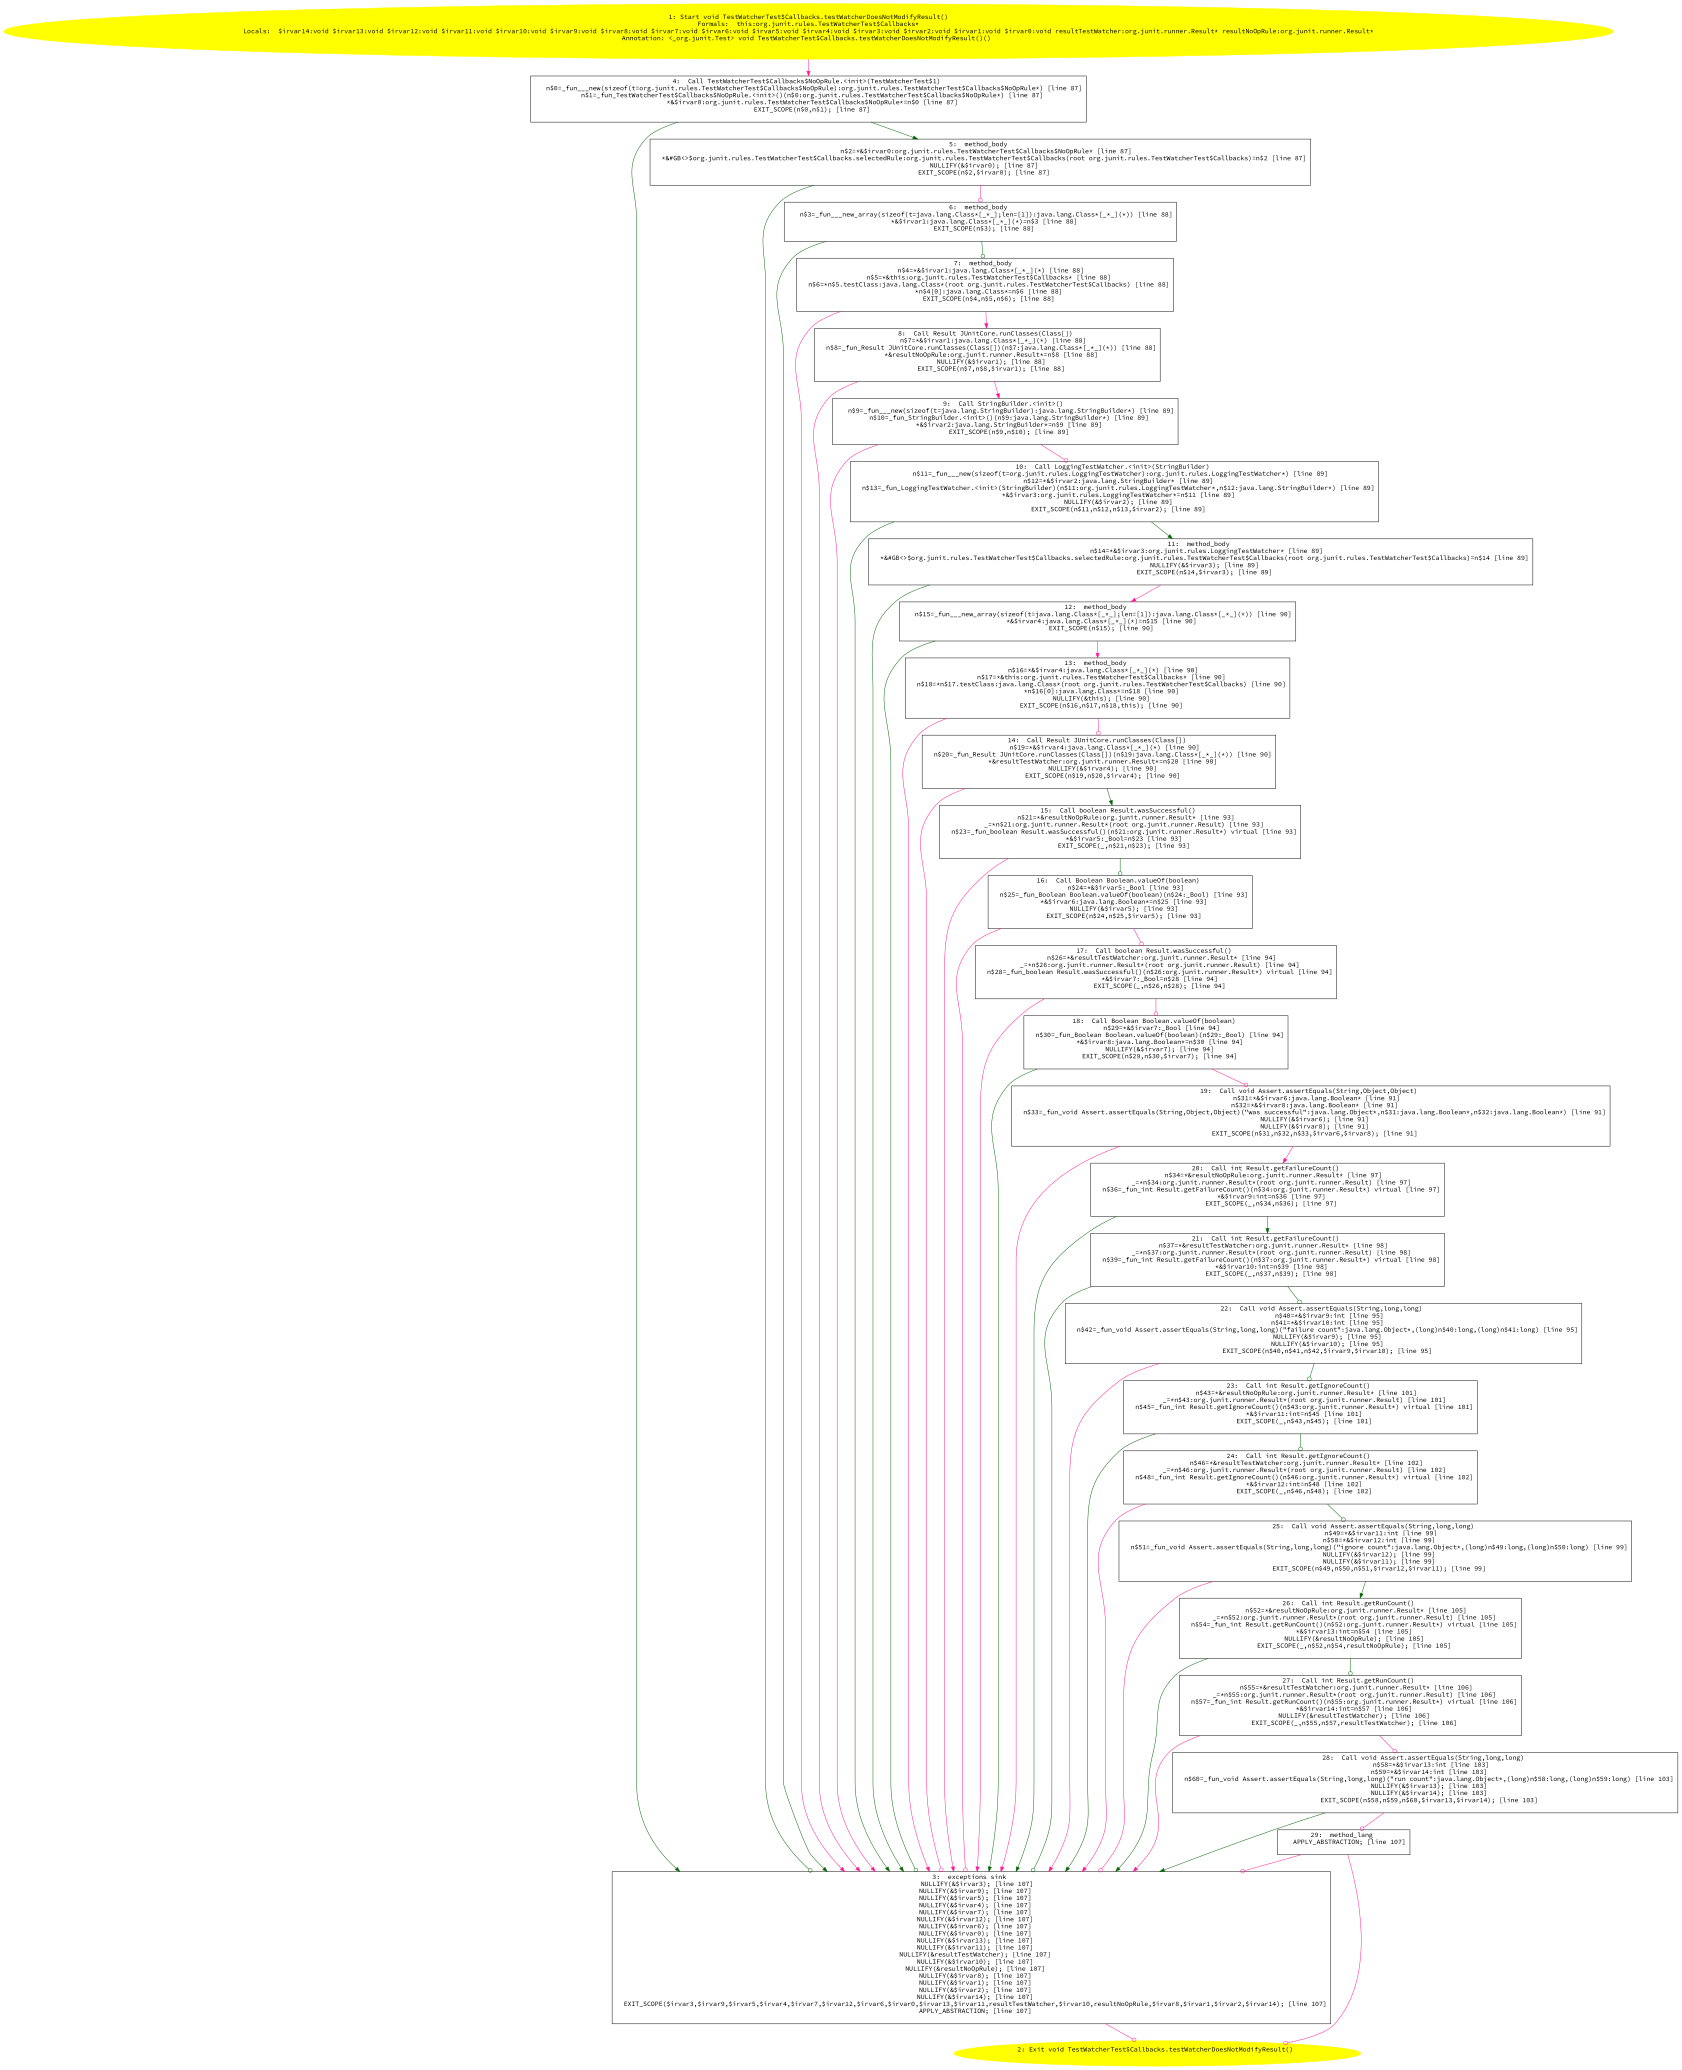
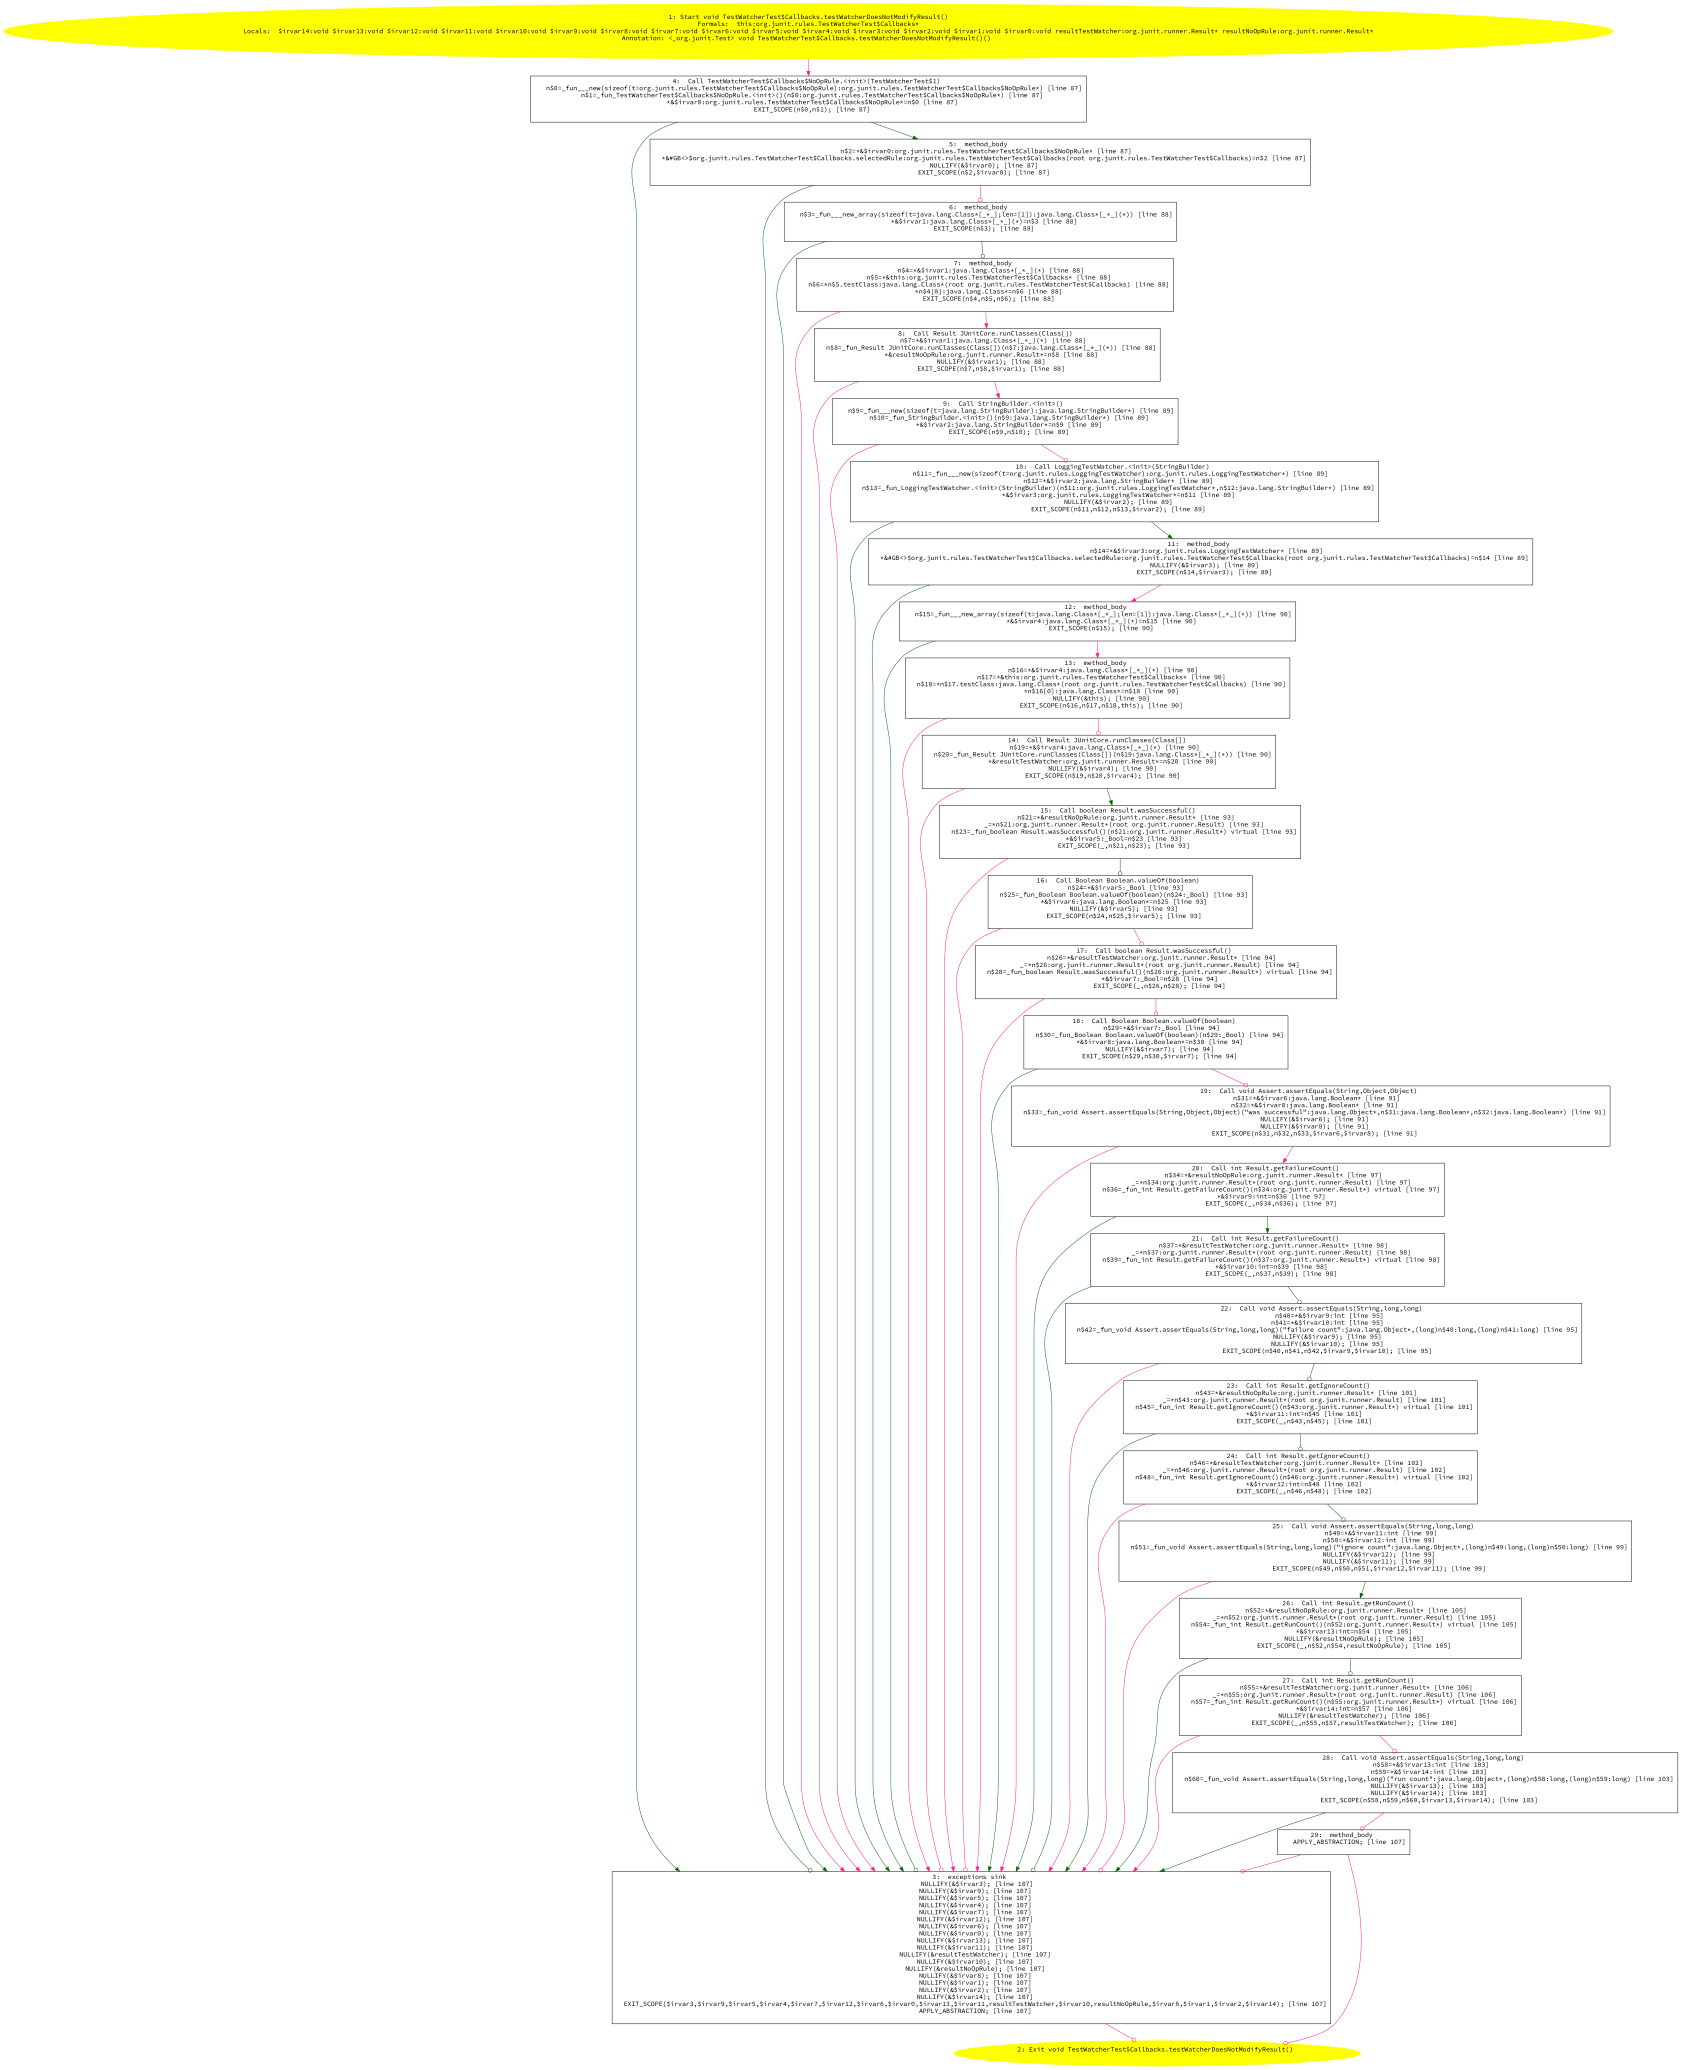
node "29:  method_lang APPLY_ABSTRACTION; [line 107]": label "29:  method_lang APPLY_ABSTRACTION; [line 107]" -> "29:  method_body APPLY_ABSTRACTION; [line 107]"
